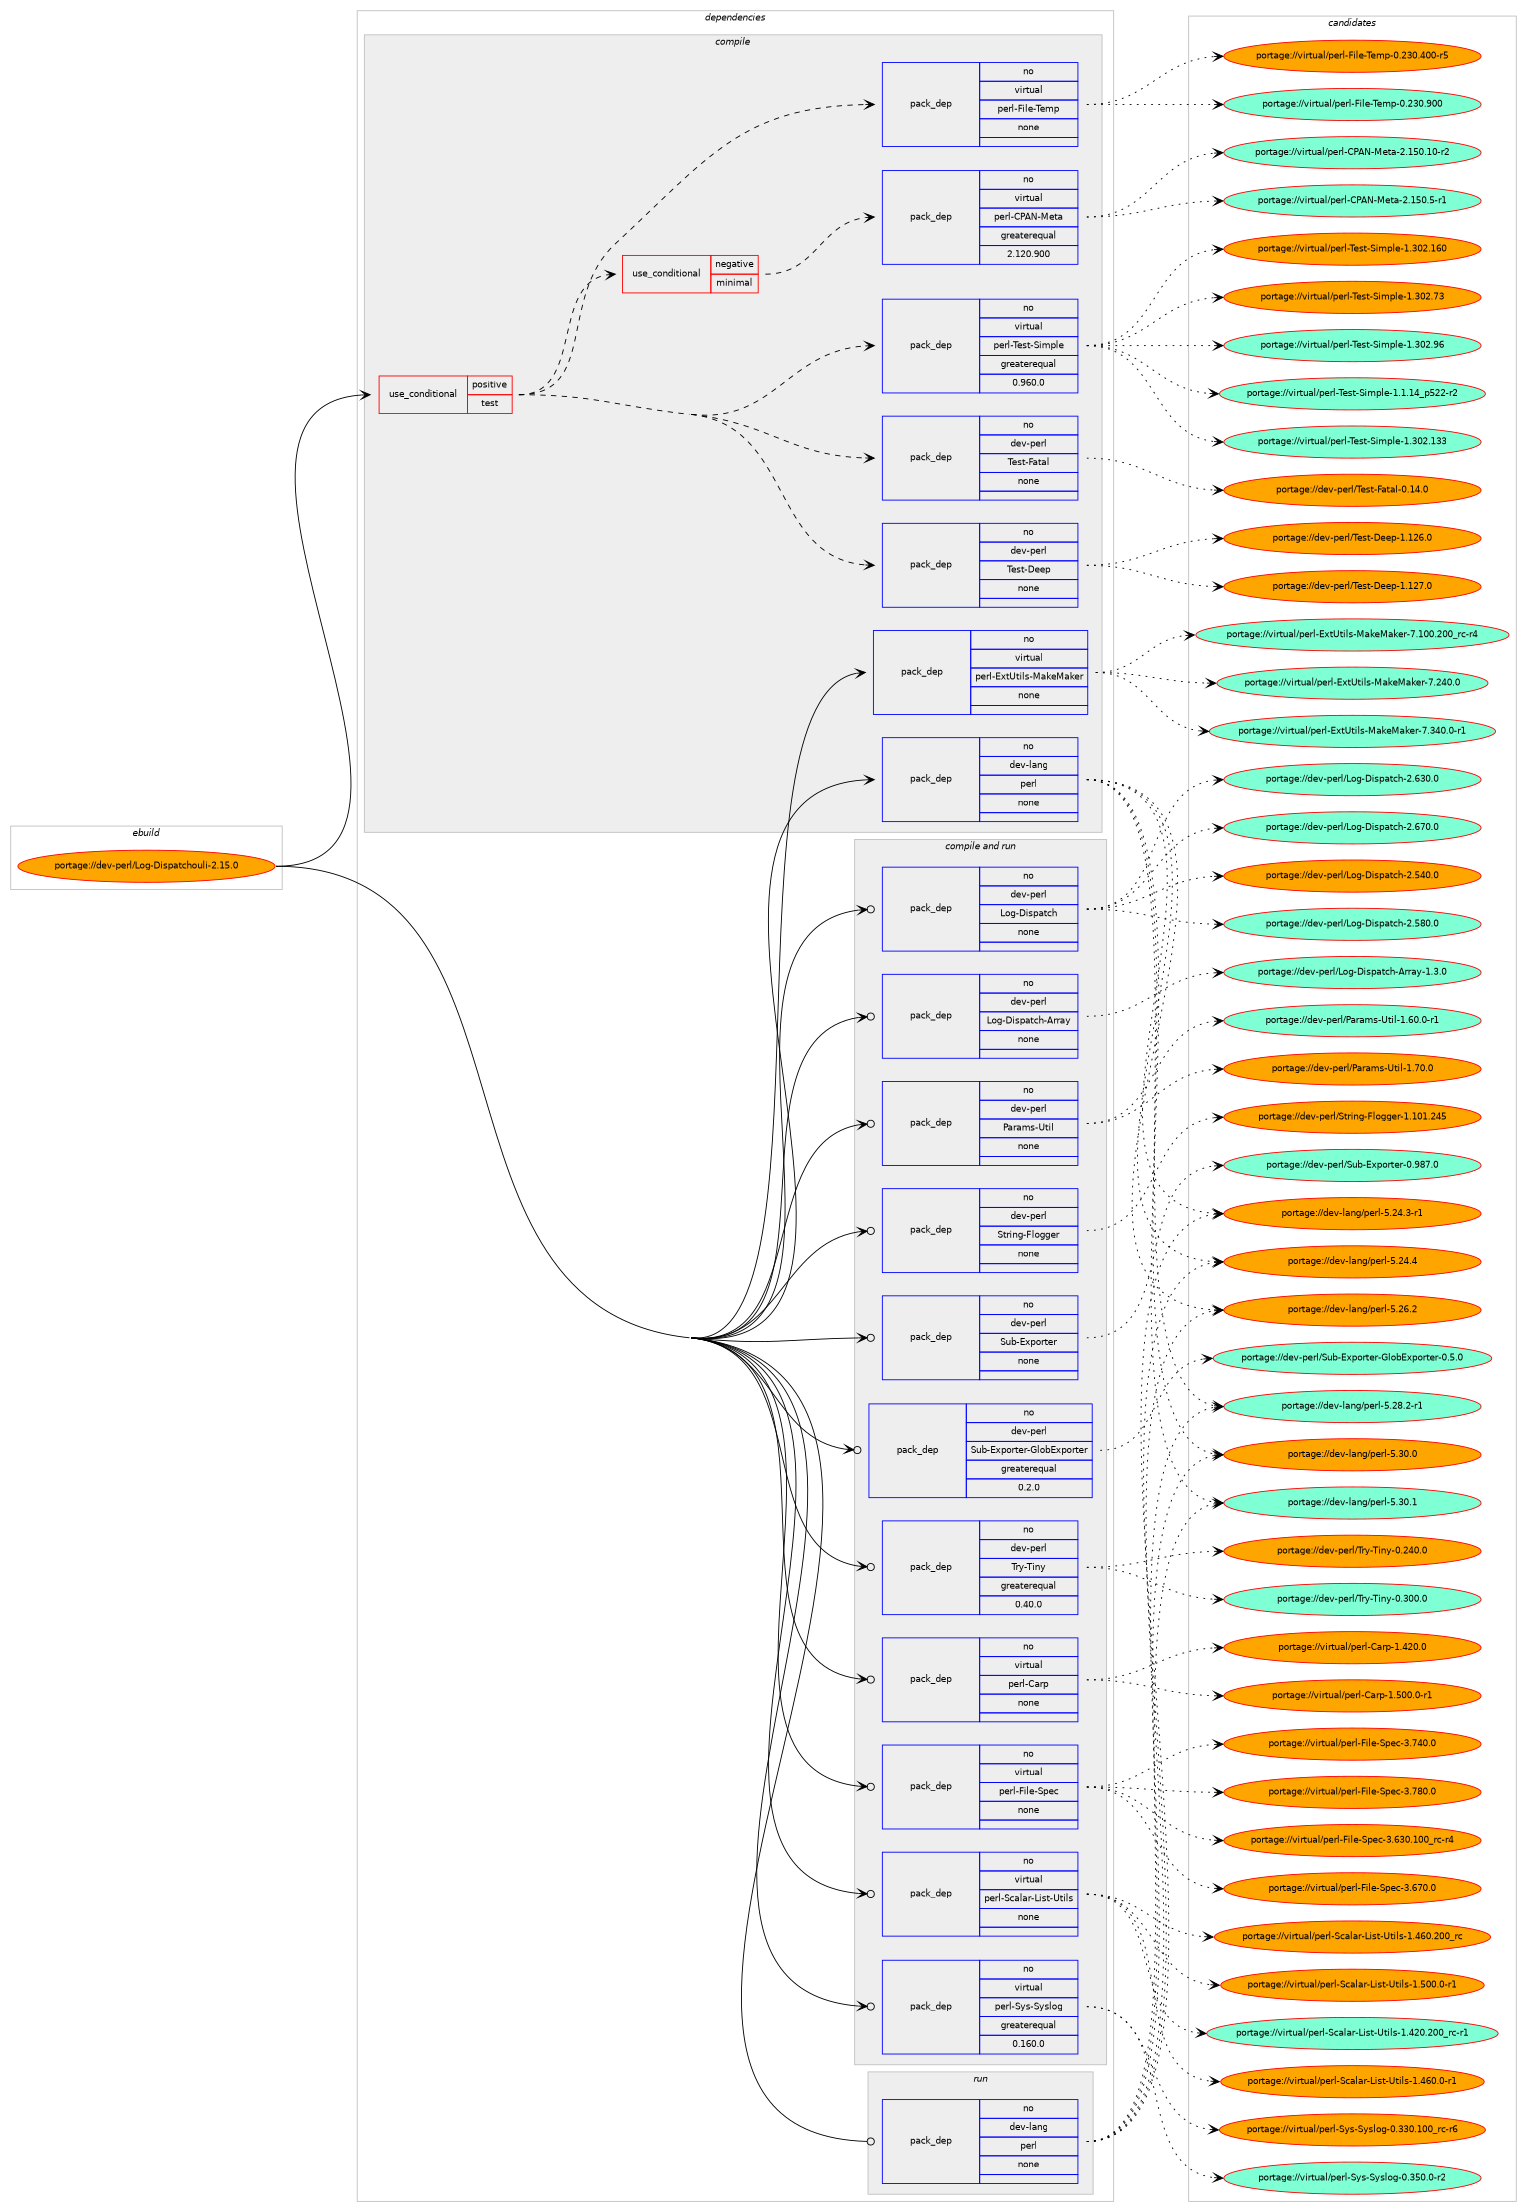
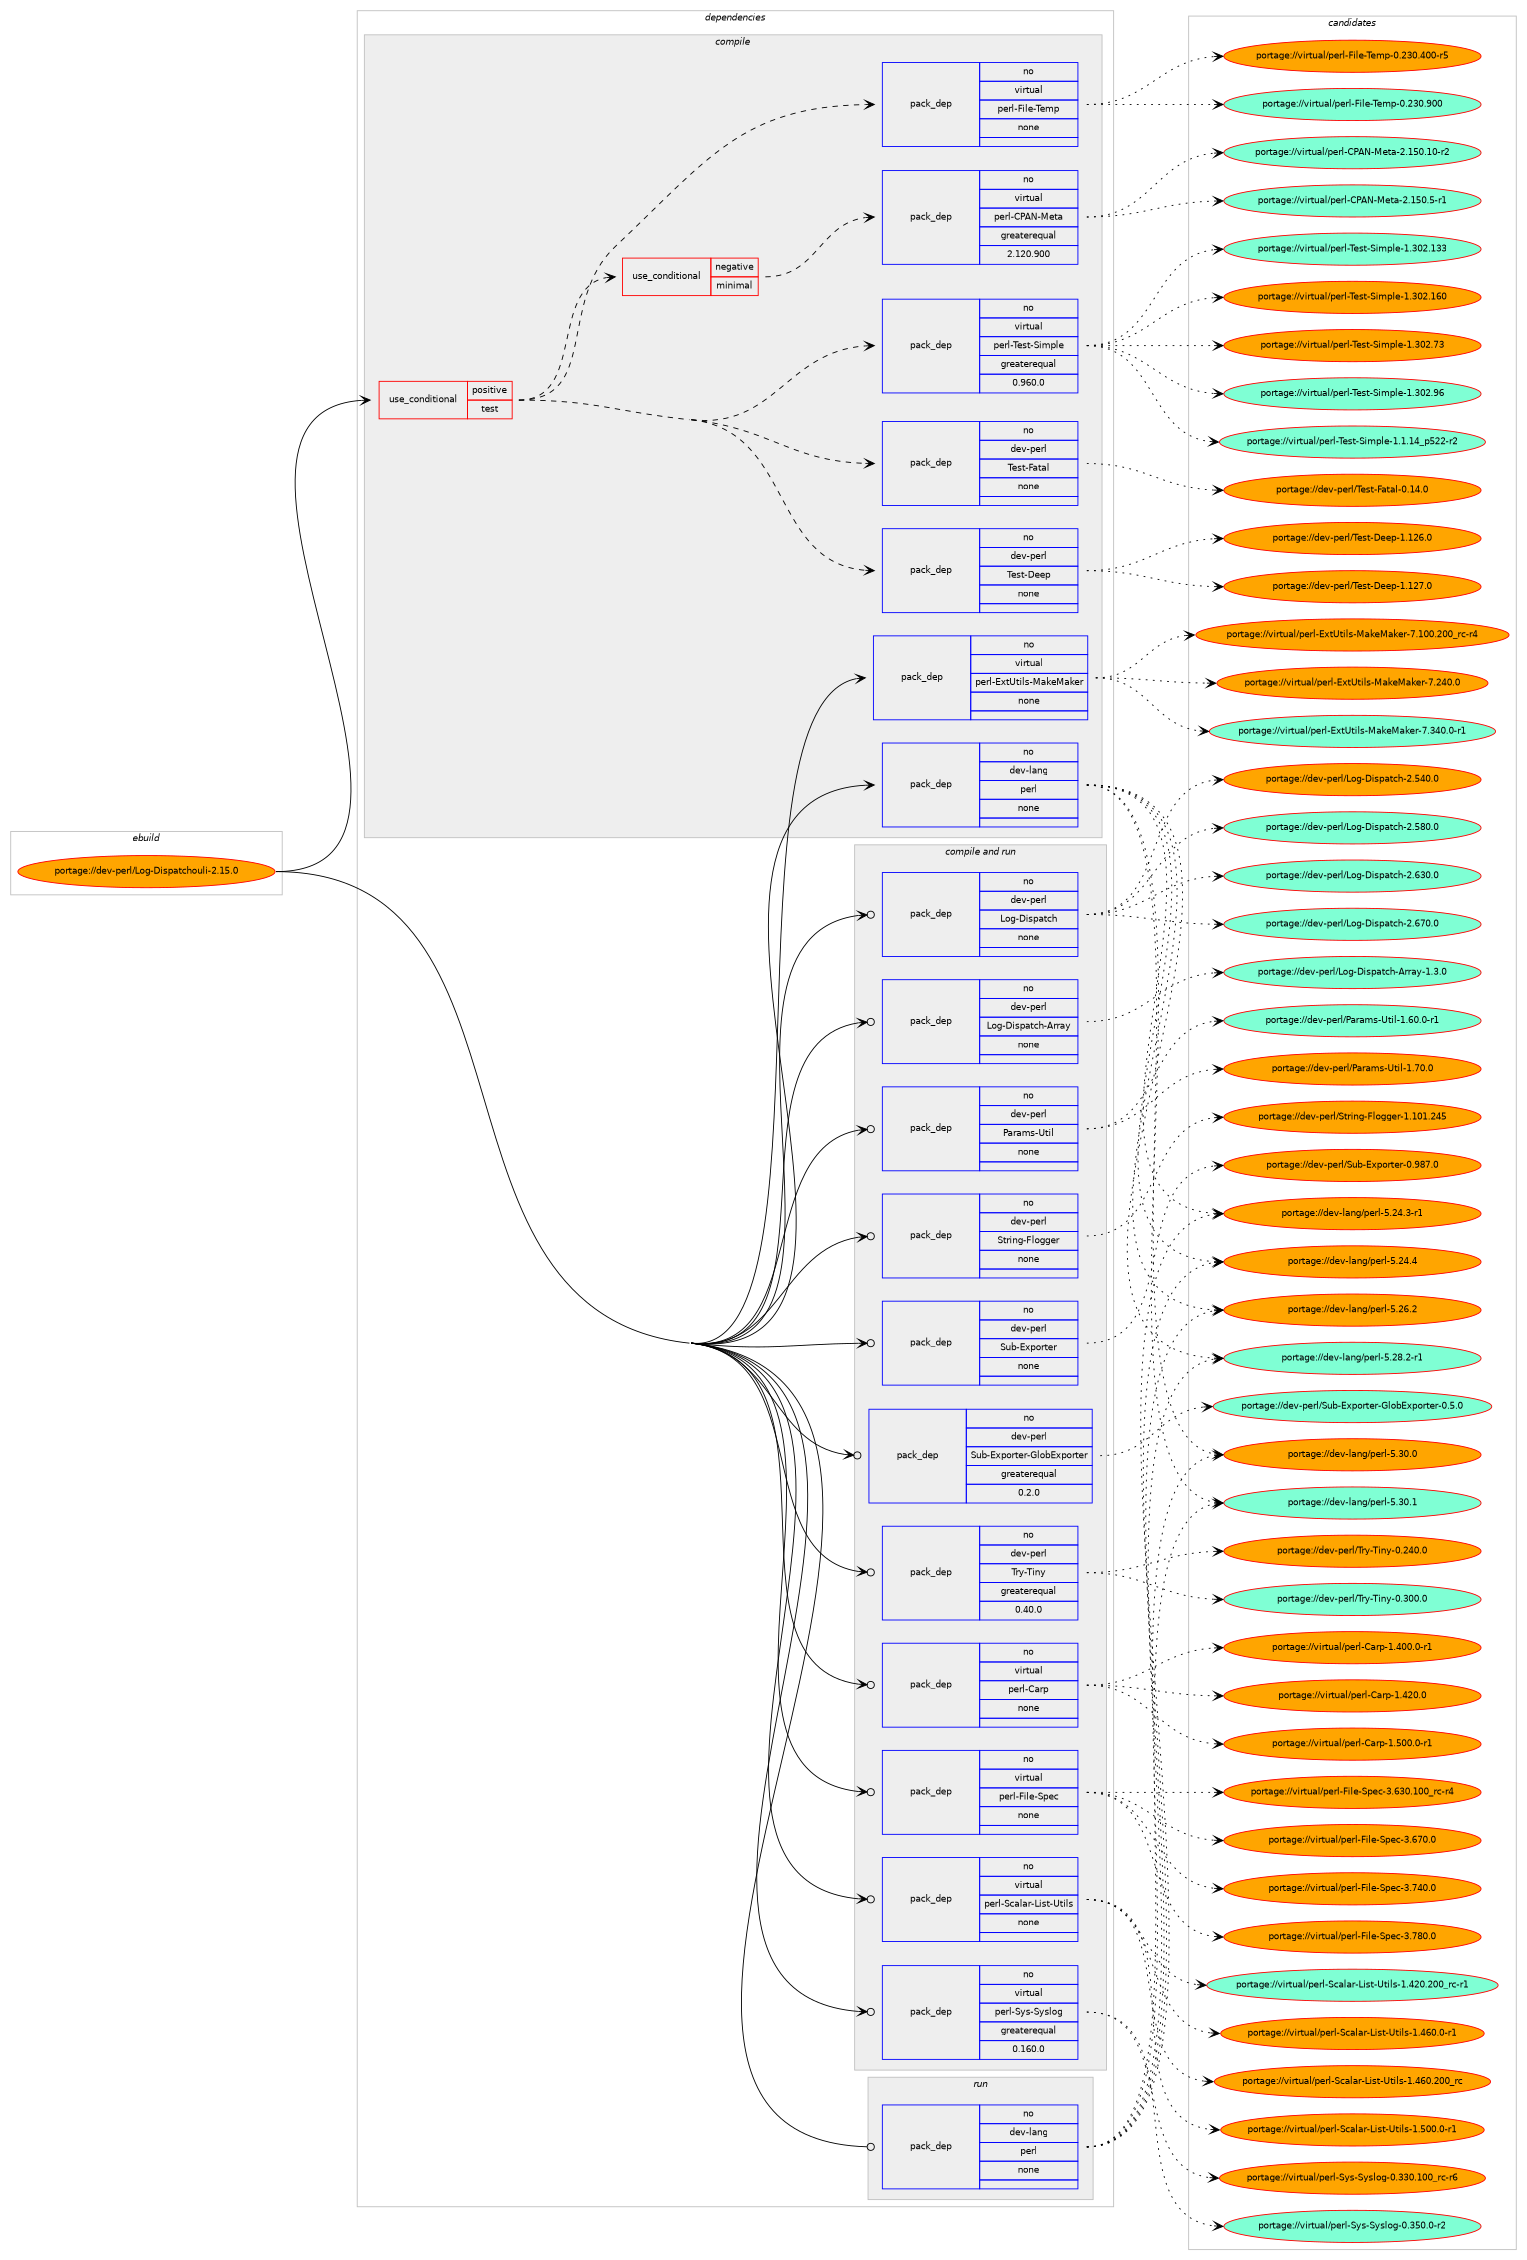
node "portage://virtual/perl-ExtUtils-MakeMaker-7.100.200_rc-r4": fillcolor aquamarine -> orange
node "portage://virtual/perl-ExtUtils-MakeMaker-7.240.0": fillcolor aquamarine -> orange
node "portage://dev-perl/Sub-Exporter-0.987.0": fillcolor aquamarine -> orange
node "portage://virtual/perl-Carp-1.400.0-r1": added
